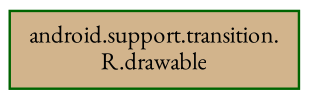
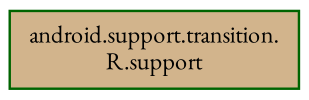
node "android.support.transition. R.drawable": label "android.support.transition. R.drawable" -> "android.support.transition. R.support"
